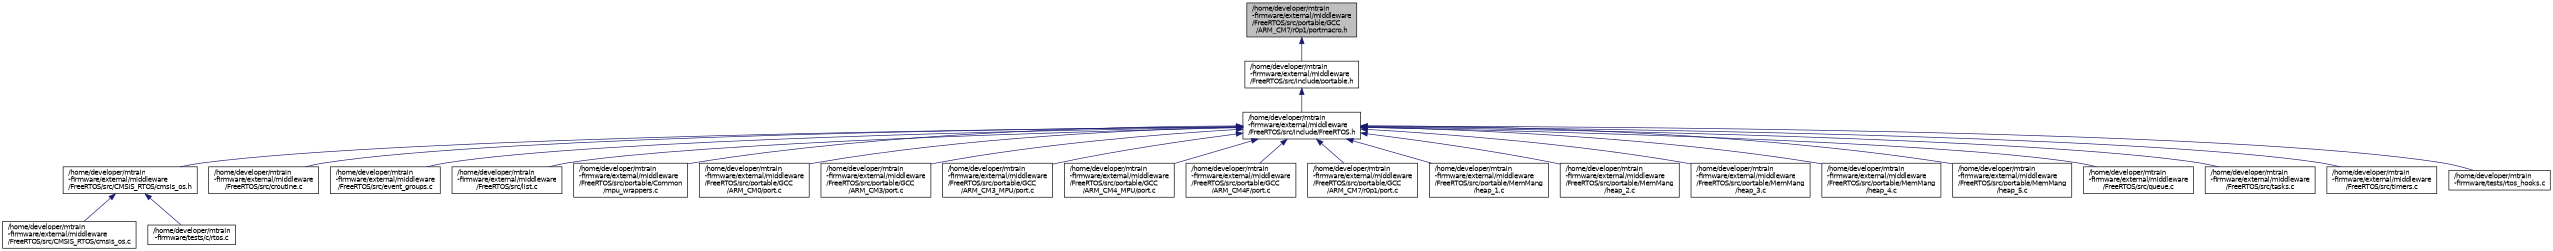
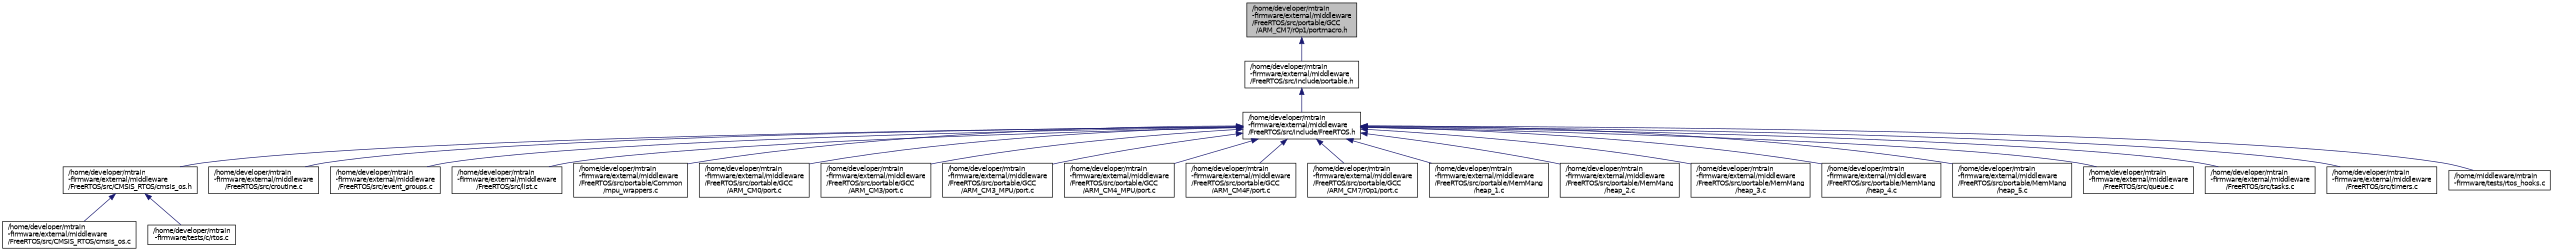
node "/home/developer/mtrain -firmware/tests/rtos_hooks.c": label "/home/developer/mtrain -firmware/tests/rtos_hooks.c" -> "/home/middleware/mtrain -firmware/tests/rtos_hooks.c"
